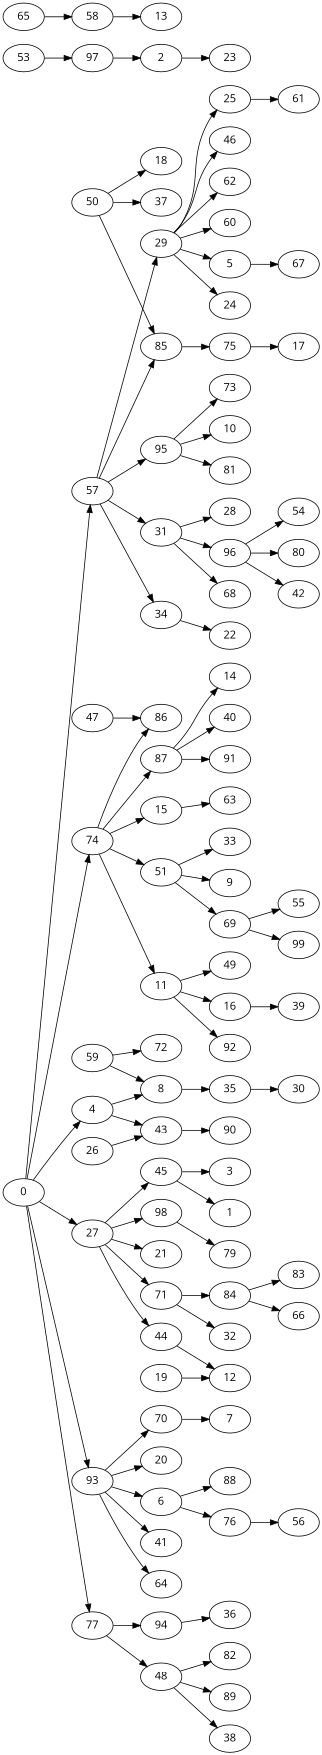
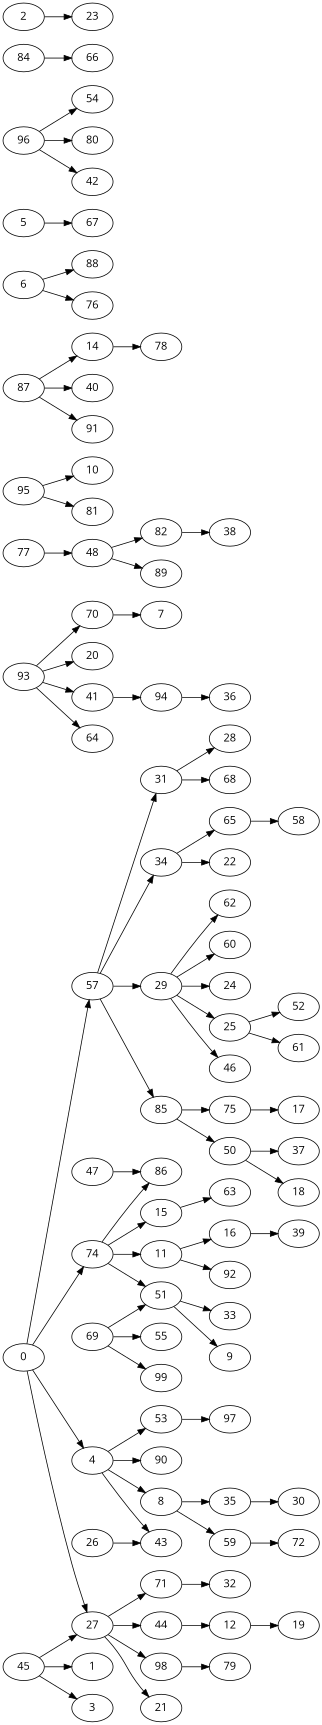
node "13": removed
edge "97" -> "2": removed
edge "29" -> "5": removed
edge "50" -> "85": reversed
node "78": added
node "73": removed
edge "57" -> "95": removed
edge "31" -> "96": removed
edge "74" -> "87": removed
edge "34" -> "65": added
edge "51" -> "69": reversed
node "49": removed
node "52": added
edge "59" -> "8": reversed
edge "43" -> "90": now "4" -> "90"
edge "27" -> "45": reversed
node "83": removed
edge "71" -> "84": removed
edge "0" -> "93": removed
edge "19" -> "12": reversed
edge "0" -> "77": removed
edge "4" -> "53": added
edge "93" -> "6": removed
node "56": removed
edge "77" -> "94": now "41" -> "94"
edge "48" -> "38": now "82" -> "38"
